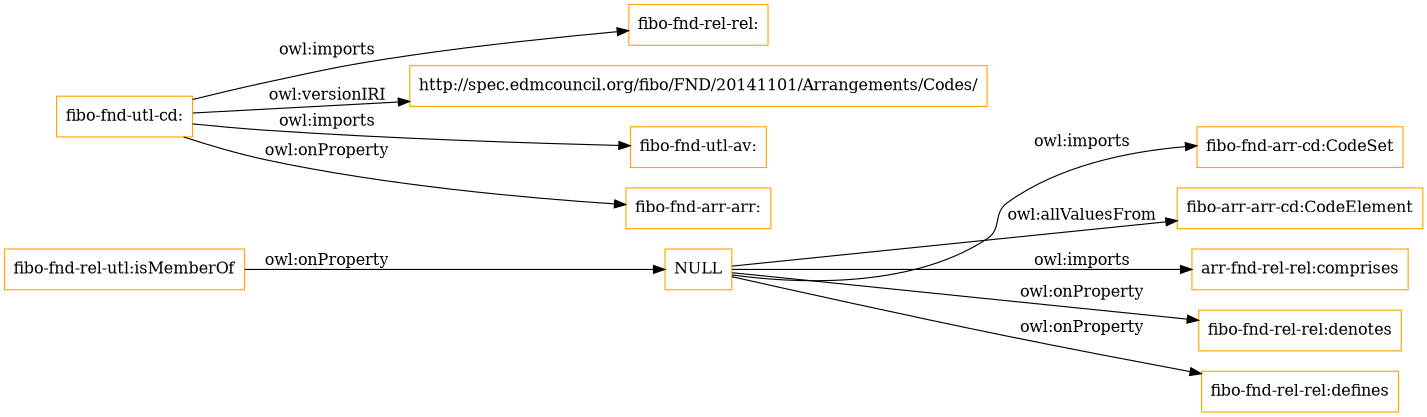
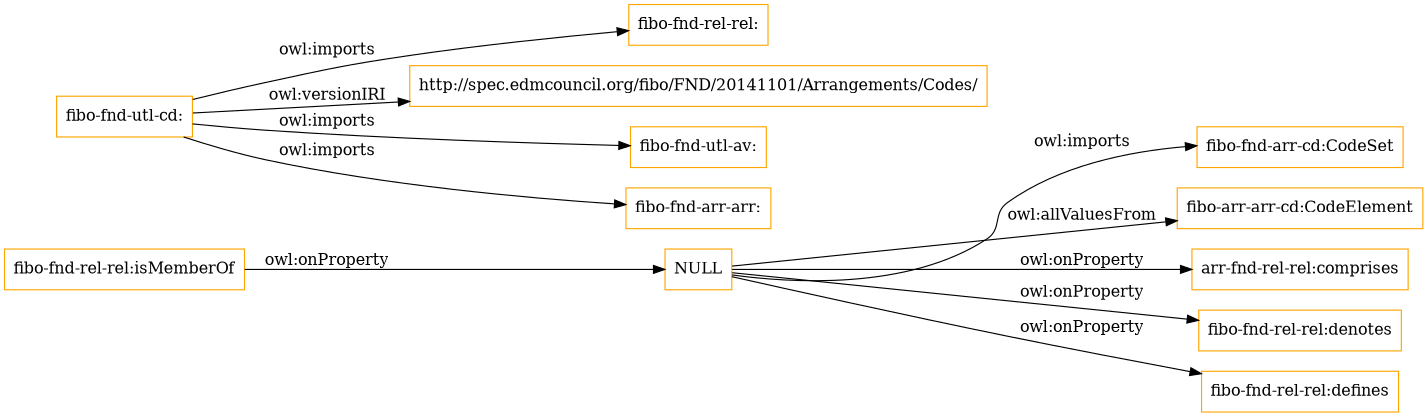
edge "fibo-fnd-utl-cd:" -> "fibo-fnd-arr-arr:": label "owl:onProperty" -> "owl:imports"
edge "NULL" -> "arr-fnd-rel-rel:comprises": label "owl:imports" -> "owl:onProperty"
node "fibo-fnd-rel-utl:isMemberOf": label "fibo-fnd-rel-utl:isMemberOf" -> "fibo-fnd-rel-rel:isMemberOf"
